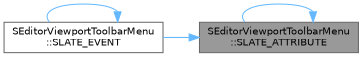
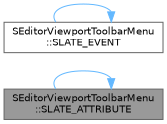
edge "SEditorViewportToolbarMenu ::SLATE_EVENT" -> "SEditorViewportToolbarMenu ::SLATE_ATTRIBUTE": removed
